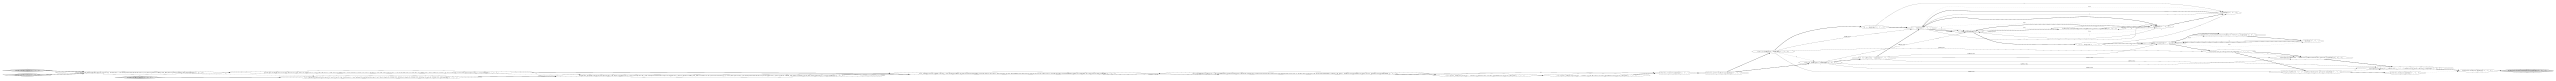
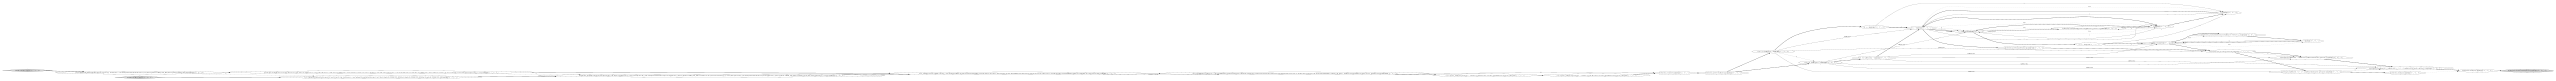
node "testHarness.waitForInputProcessing()@@@27@@@['1', '1', '0']": added
node "testOperatorMetricReuse['1', '0', '0']": removed
